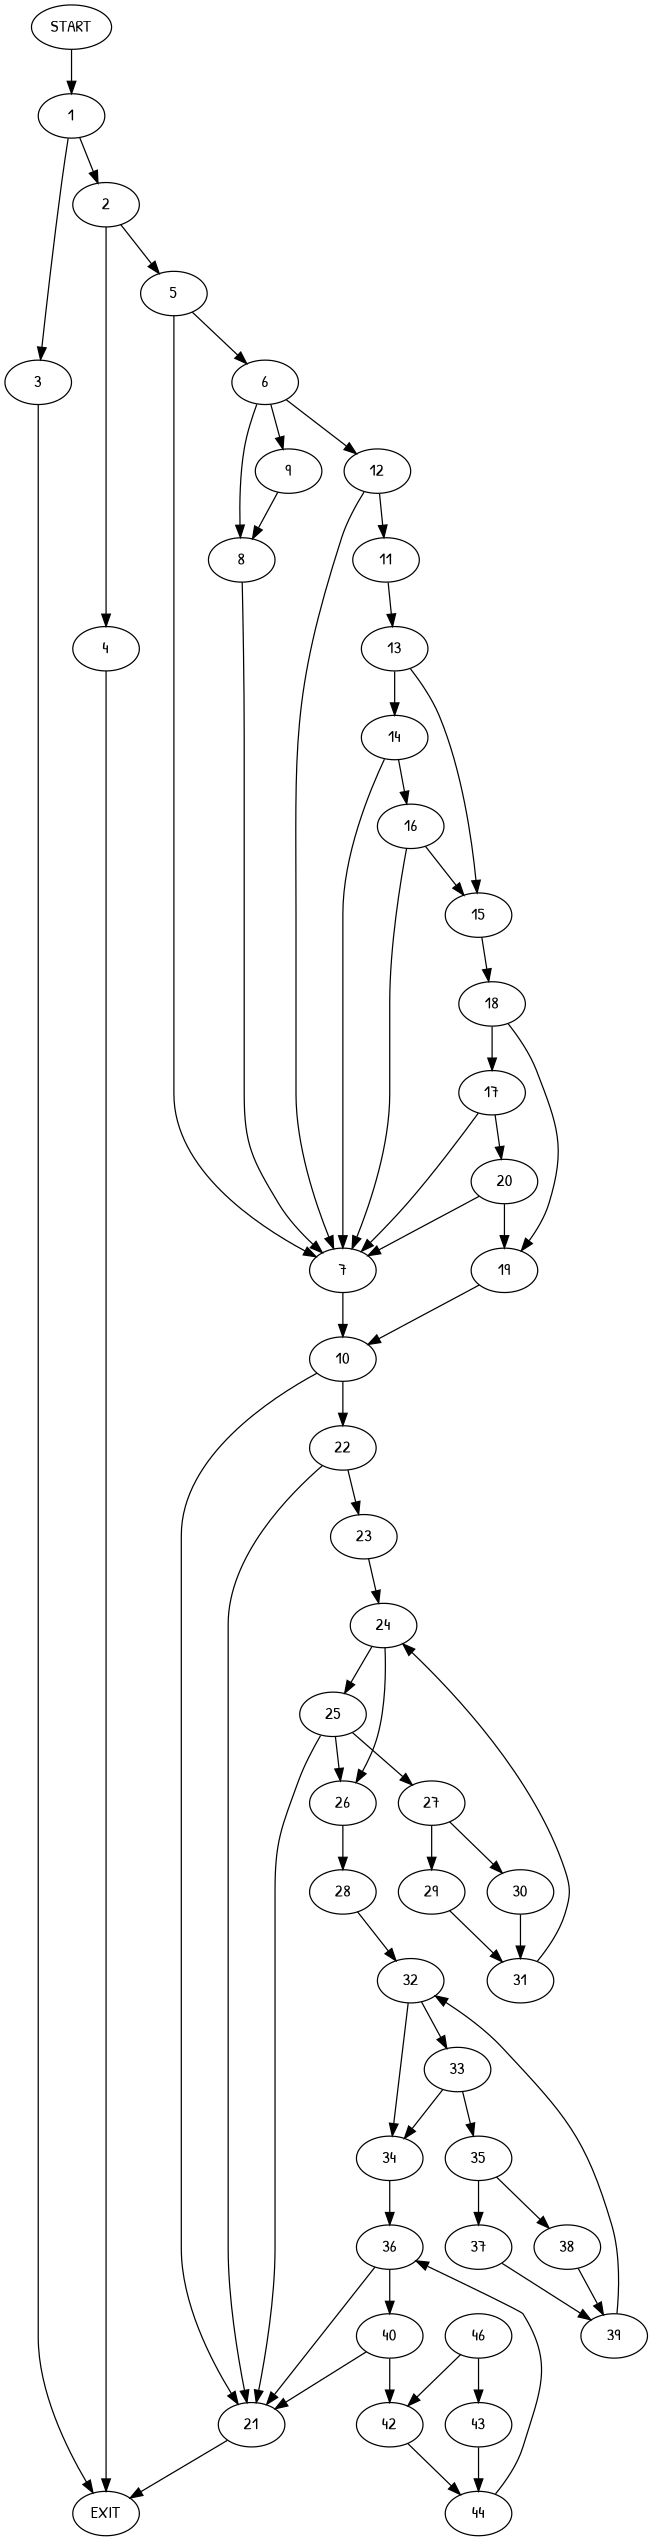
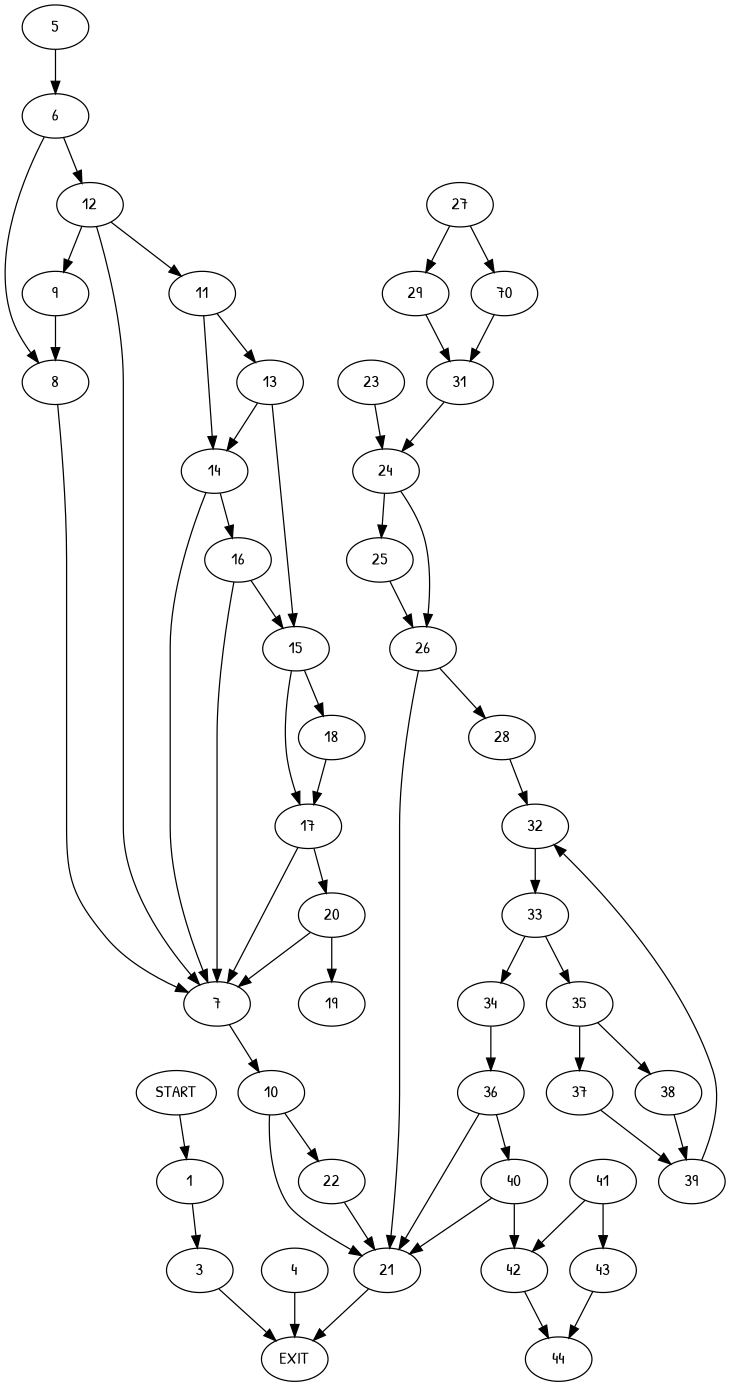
node "2": removed
edge "11" -> "14": added
edge "6" -> "9": now "12" -> "9"
edge "15" -> "17": added
edge "5" -> "7": removed
edge "18" -> "19": removed
edge "19" -> "10": removed
edge "22" -> "23": removed
edge "25" -> "27": removed
node "30": label "30" -> "70"
edge "25" -> "21": now "26" -> "21"
edge "32" -> "34": removed
node "46": label "46" -> "41"
edge "44" -> "36": removed
